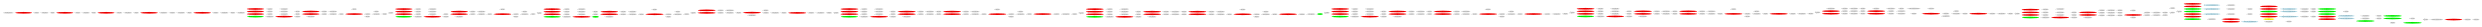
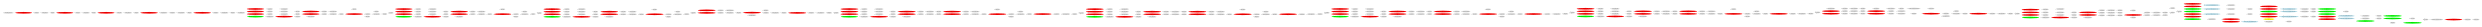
node "RELU_#61": added
node "RELU_#212": fillcolor green -> lightgrey
node "conv2d_#112": fillcolor green -> lightgrey
